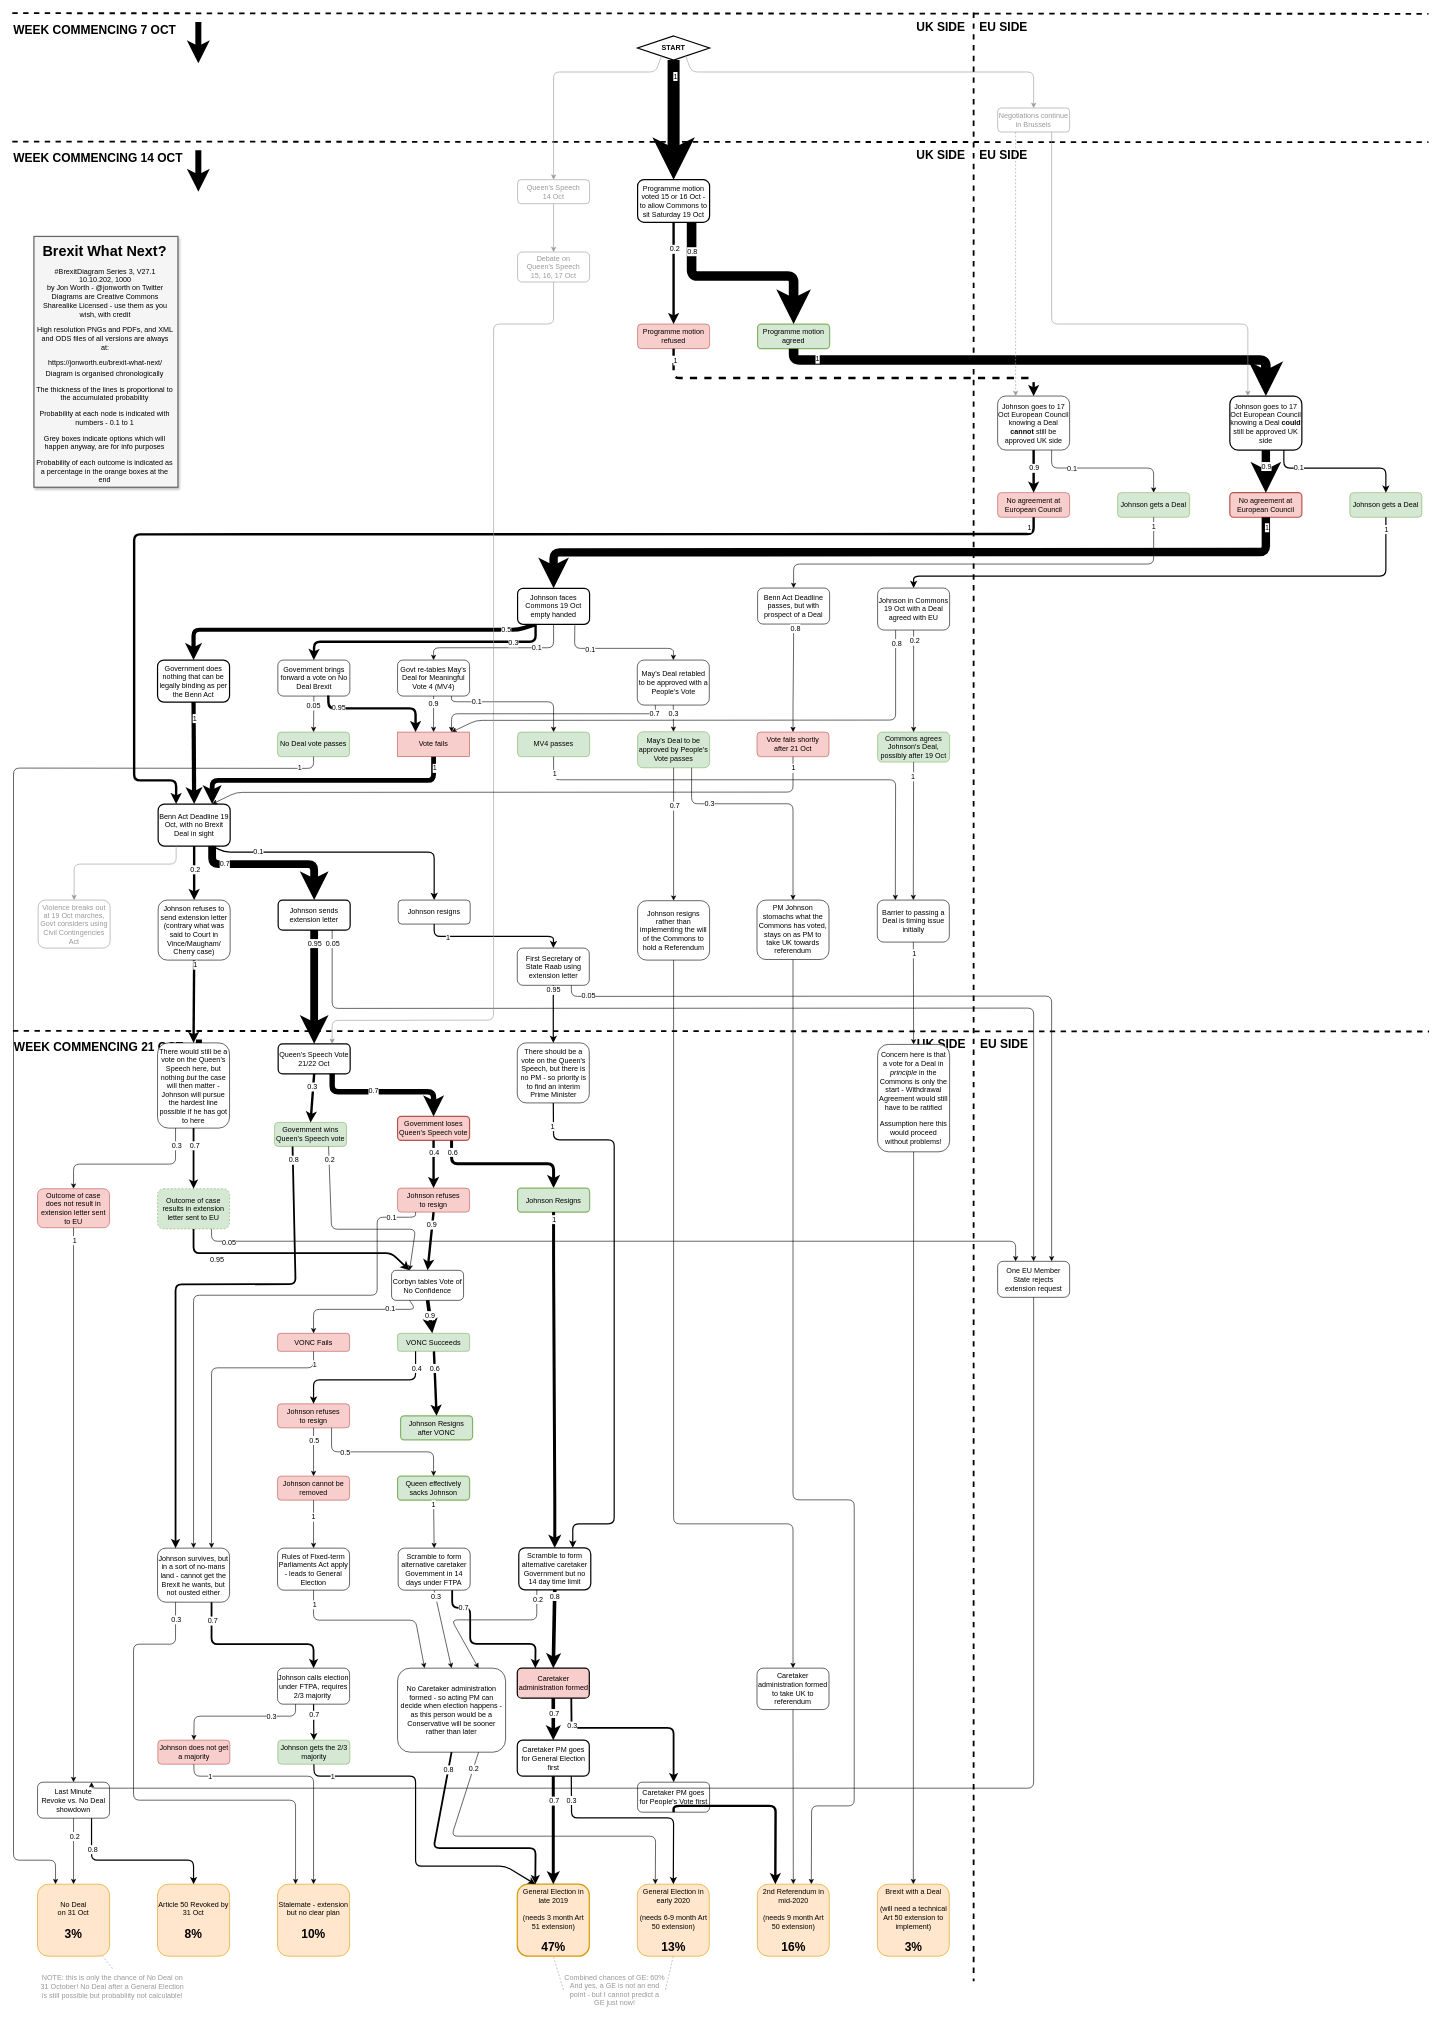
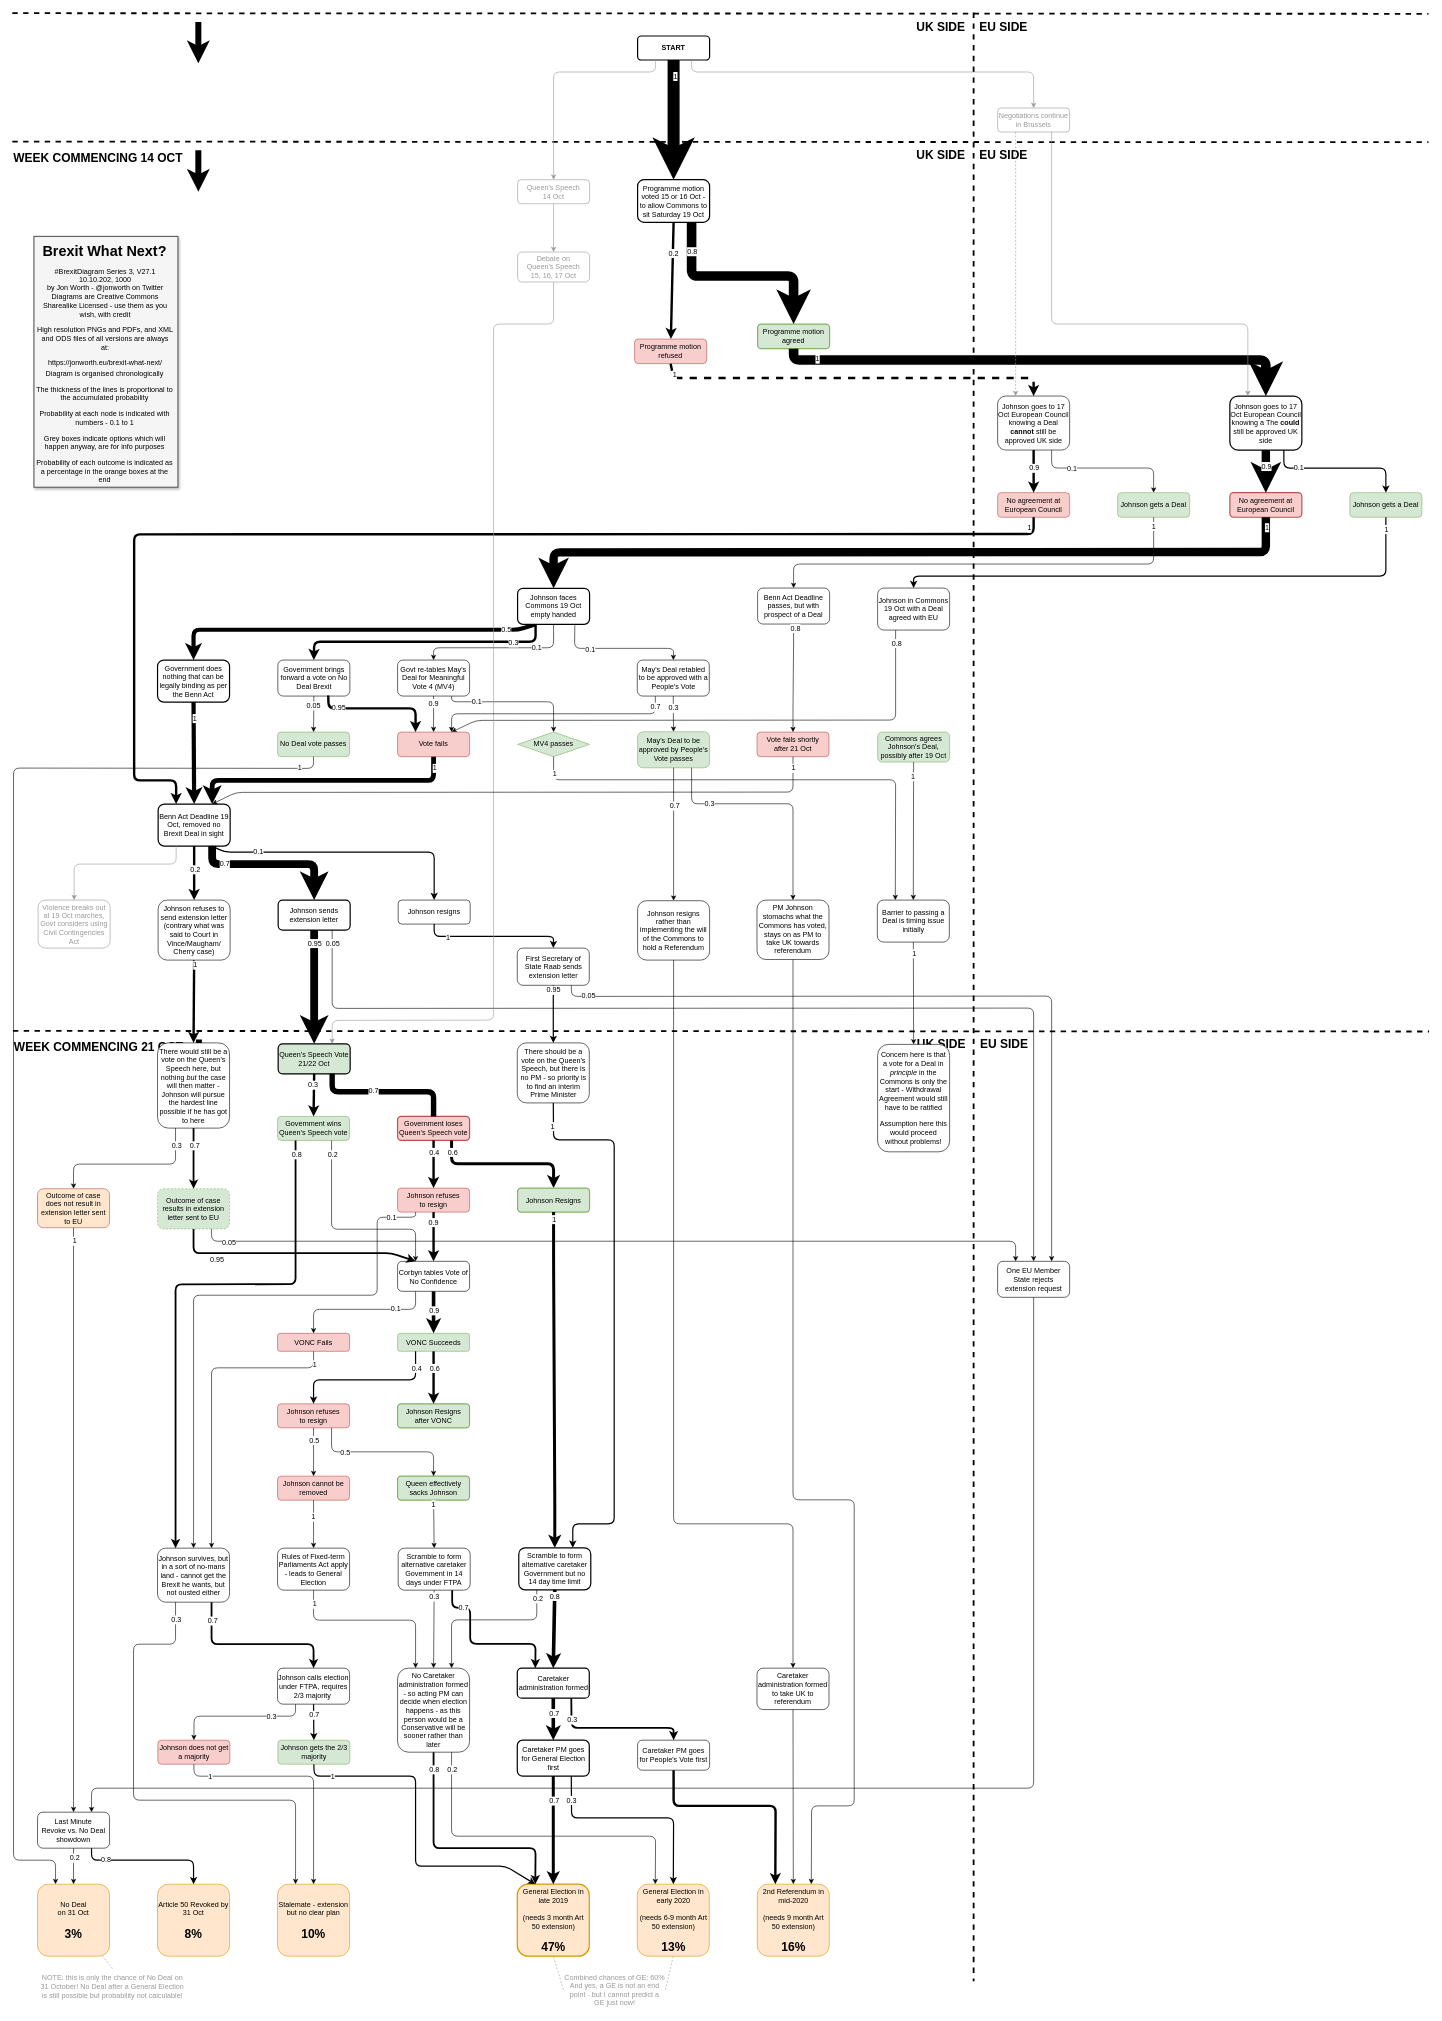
node "WEEK COMMENCING 7 OCT": removed
node "START": shape diamond -> rounded rectangle
node "Programme motion refused": moved (674, 336) -> (671, 351)
node "Johnson goes to 17 Oct European Council knowing a Deal could still be approved UK side": label "Johnson goes to 17 Oct European Council knowing a Deal could still be approved UK side" -> "Johnson goes to 17 Oct European Council knowing a The could still be approved UK side"
edge "Johnson in Commons 19 Oct with a Deal agreed with EU" -> "Commons agrees Johnson's Deal, possibly after 19 Oct": removed, label "0.2"
node "May's Deal retabled to be approved with a People's Vote": size 72x45 -> 72x36
node "Vote fails": shape rectangle -> rounded rectangle
node "MV4 passes": shape rounded rectangle -> diamond
node "Benn Act Deadline 19 Oct, with no Brexit Deal in sight": label "Benn Act Deadline 19 Oct, with no Brexit Deal in sight" -> "Benn Act Deadline 19 Oct, removed no Brexit Deal in sight"
node "First Secretary of State Raab using extension letter": label "First Secretary of State Raab using extension letter" -> "First Secretary of State Raab sends extension letter"
node "Queen's Speech Vote 21/22 Oct": fillcolor #ffffff -> #d5e8d4
edge "Queen's Speech Vote 21/22 Oct" -> "Government loses Queen's Speech vote": arrowhead classic -> none
node "Government wins Queen's Speech vote": moved (311, 1134) -> (314, 1128)
node "Outcome of case does not result in extension letter sent to EU": fillcolor #f8cecc -> #ffe6cc
node "Corbyn tables Vote of No Confidence": moved (428, 1285) -> (434, 1276)
node "Johnson Resigns after VONC": moved (437, 1428) -> (434, 1416)
edge "Concern here is that a vote for a Deal in principle in the Commons is only the start - Withdrawal Agreement would still have to be ratified Assumption here this would proceed without problems!" -> "Brexit with a Deal (will need a technical Art 50 extension to implement) 3%": removed
node "Caretaker administration formed": fillcolor #f8cecc -> #ffffff
node "No Caretaker administration formed - so acting PM can decide when election happens - as this person would be a Conservative will be sooner rather than later": size 108x84 -> 72x84
node "Caretaker PM goes for People's Vote first": moved (674, 1797) -> (674, 1755)
node "Last Minute Revoke vs. No Deal showdown": moved (74, 1800) -> (74, 1830)
node "General Election in late 2019 (needs 3 month Art 51 extension) 47%": label "General Election in late 2019 (needs 3 month Art 51 extension) 47%" -> "General Election in late 2019 (needs 3 month Art 50 extension) 47%"
node "Brexit with a Deal (will need a technical Art 50 extension to implement) 3%": removed
